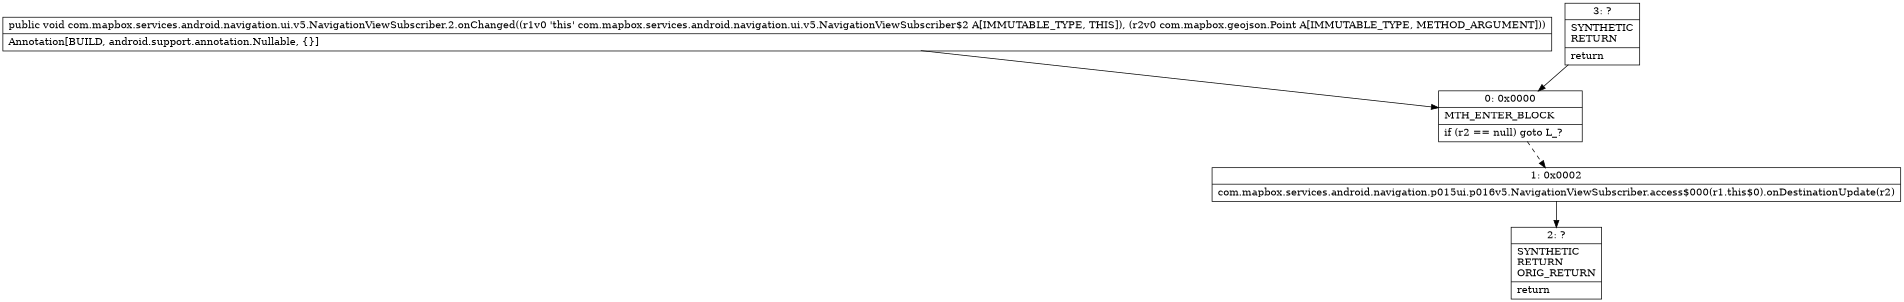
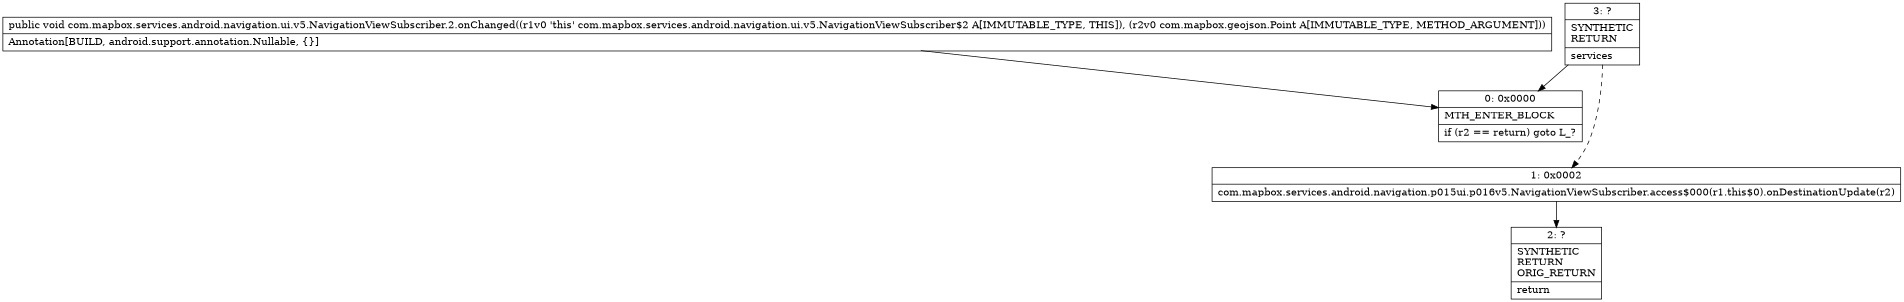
node "3: ?": text "return" -> "services"
node "0: 0x0000": text "if (r2 == null) goto L_?" -> "if (r2 == return) goto L_?"
edge "0: 0x0000" -> "1: 0x0002": now "3: ?" -> "1: 0x0002"
